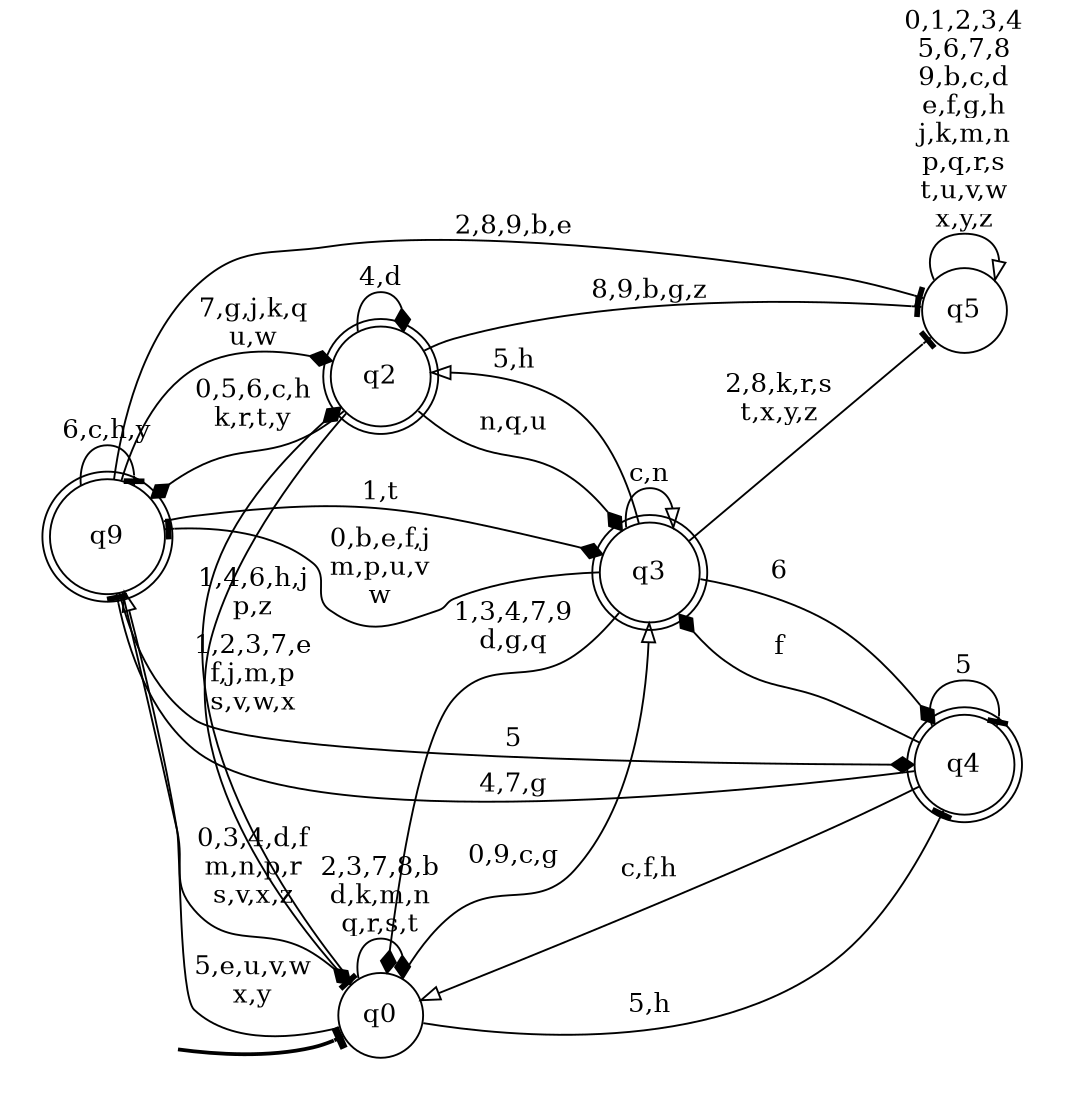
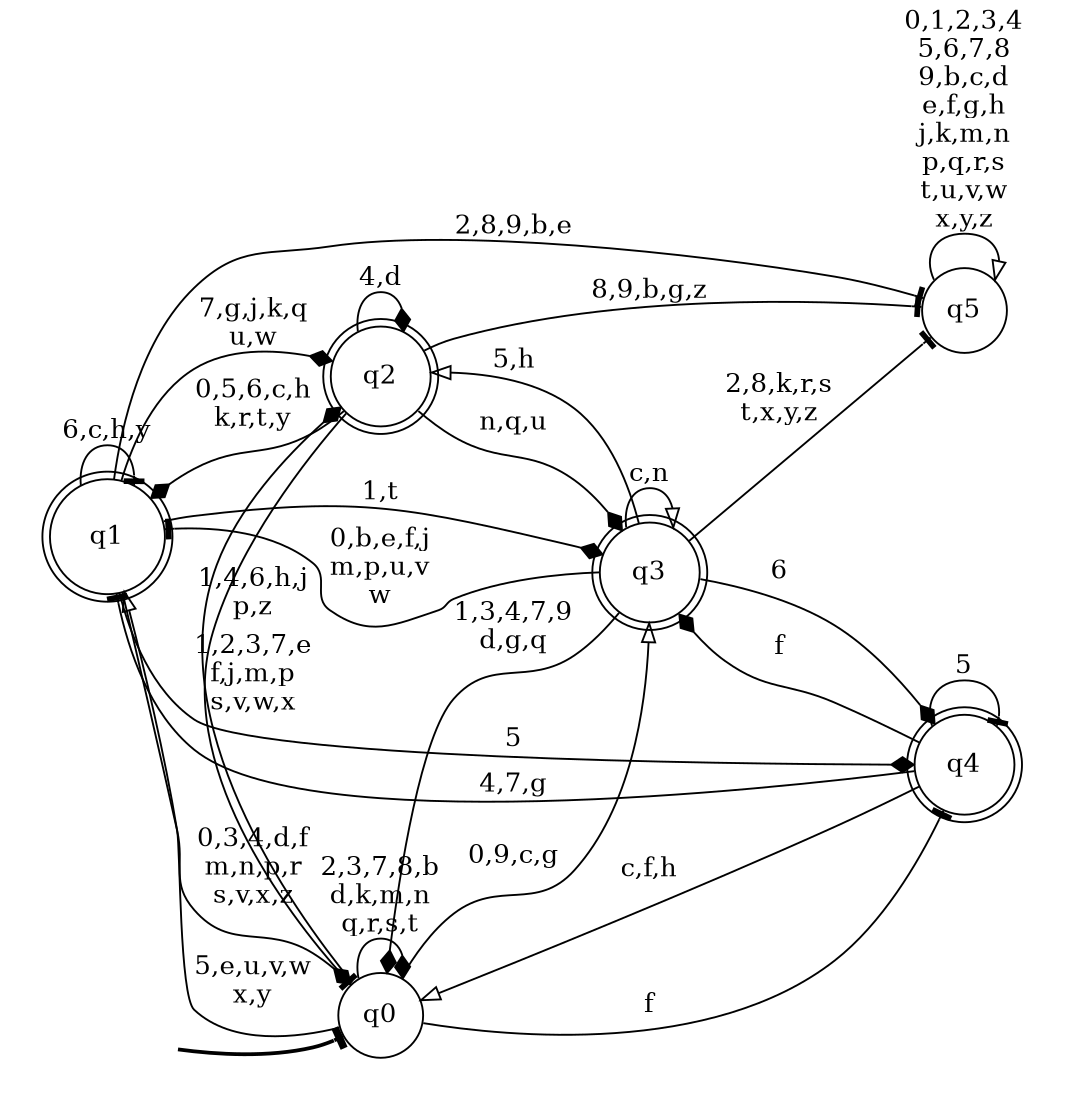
node "q9": label "q9" -> "q1"
edge "q0" -> "q4": label "5,h" -> "f"
